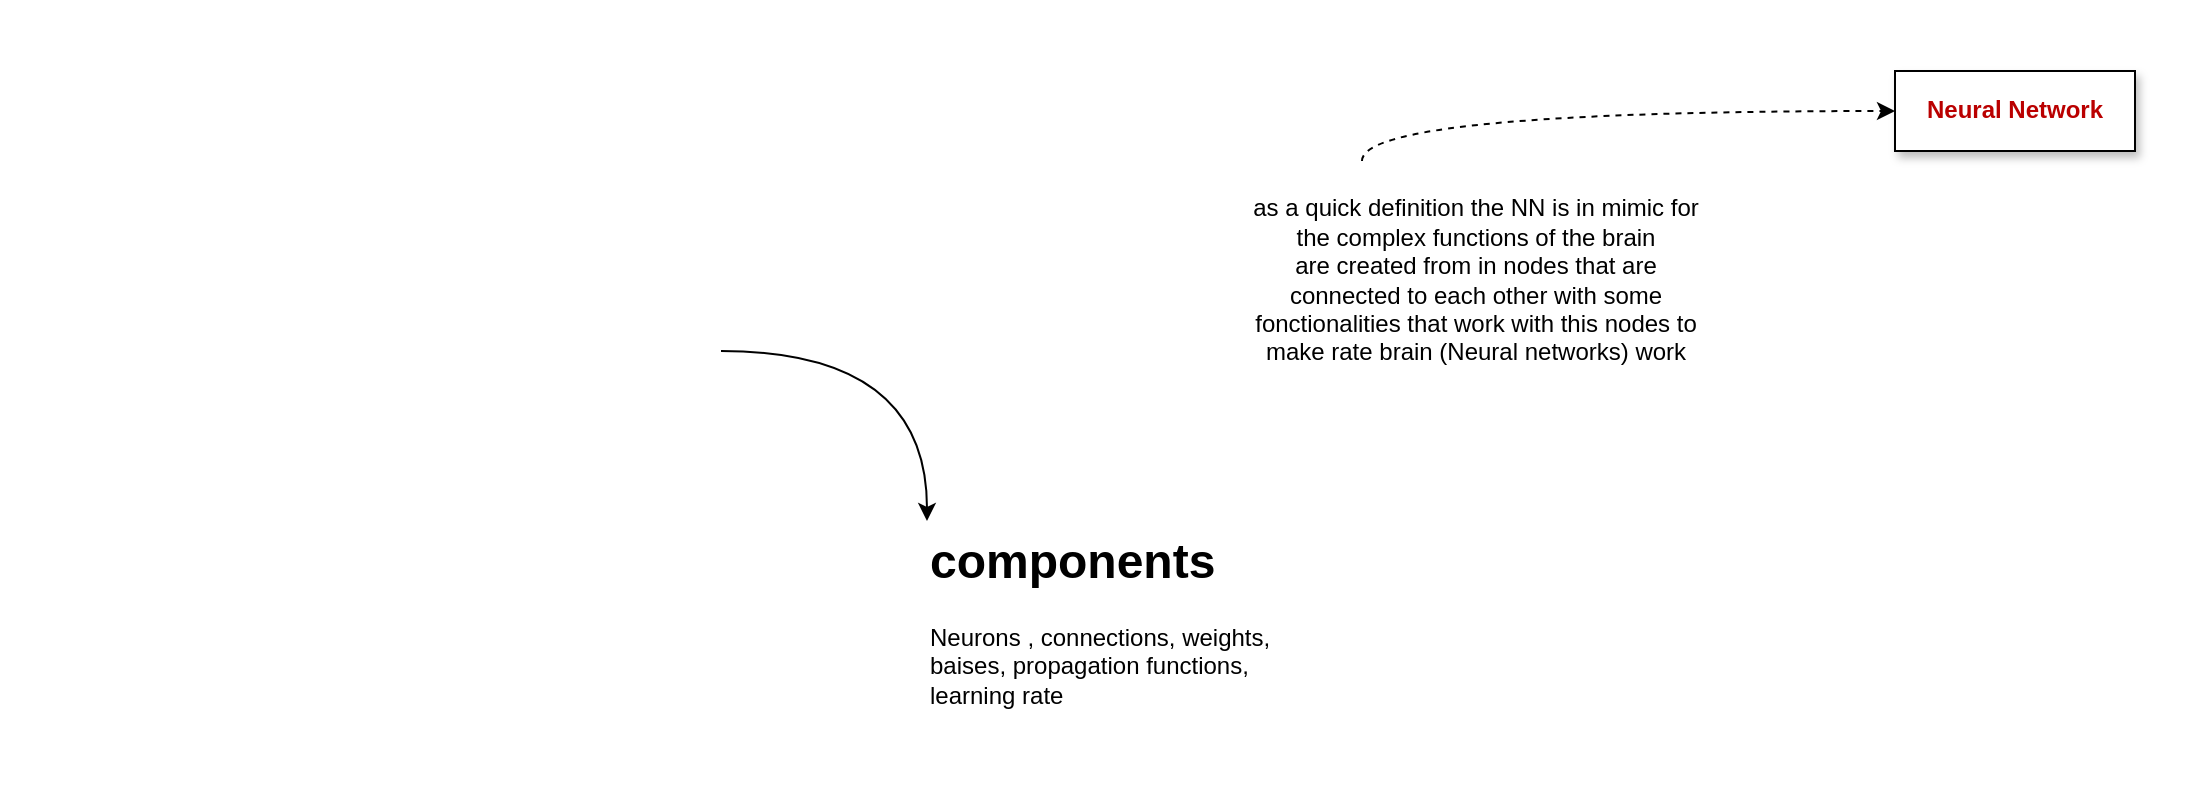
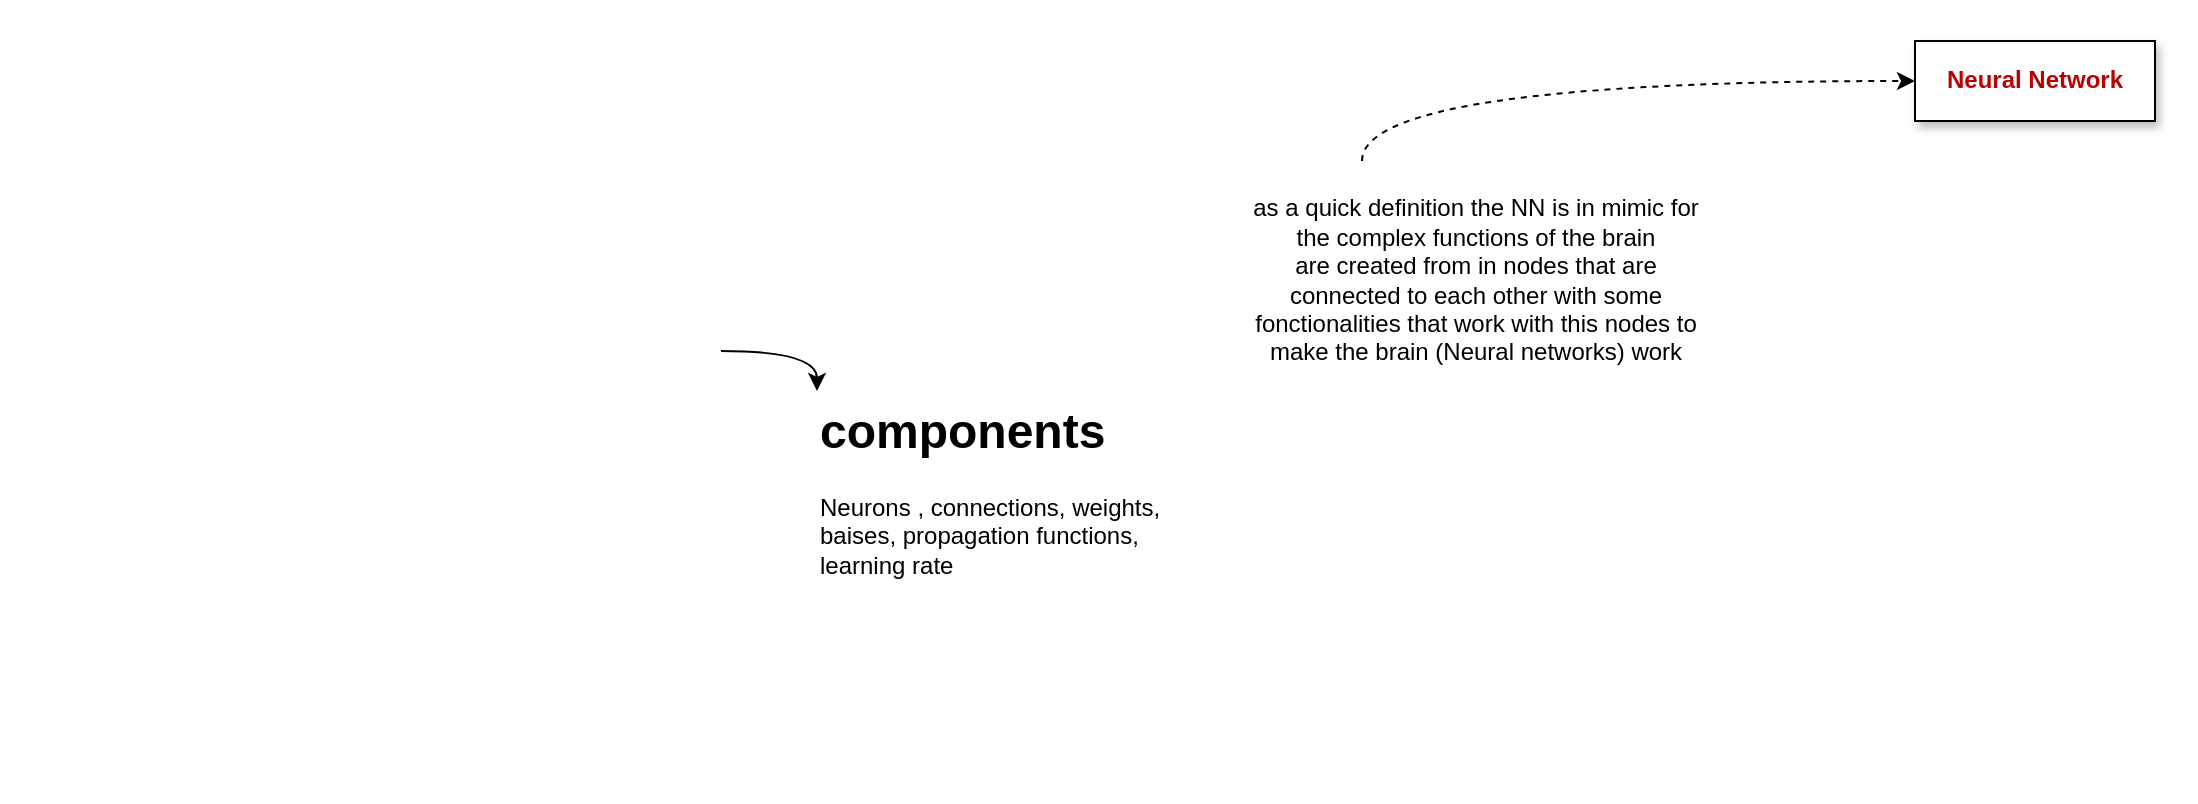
node "Neural Network": moved (2015, 111) -> (2035, 81)
node "as a quick definition the NN is in mimic for the complex functions of the brain are created from in nodes that are connected to each other with some fonctionalities that work with this nodes to make rate brain (Neural networks) work": label "as a quick definition the NN is in mimic for the complex functions of the brain are created from in nodes that are connected to each other with some fonctionalities that work with this nodes to make rate brain (Neural networks) work" -> "as a quick definition the NN is in mimic for the complex functions of the brain are created from in nodes that are connected to each other with some fonctionalities that work with this nodes to make the brain (Neural networks) work"
node "componentsNeurons , connections, weights, baises, propagation functions, learning rate": moved (1107, 641) -> (997, 511)
